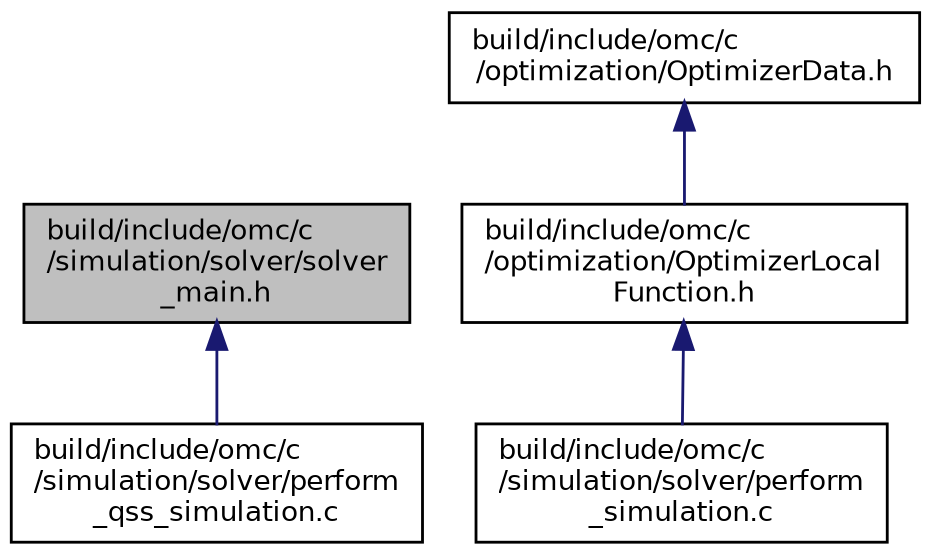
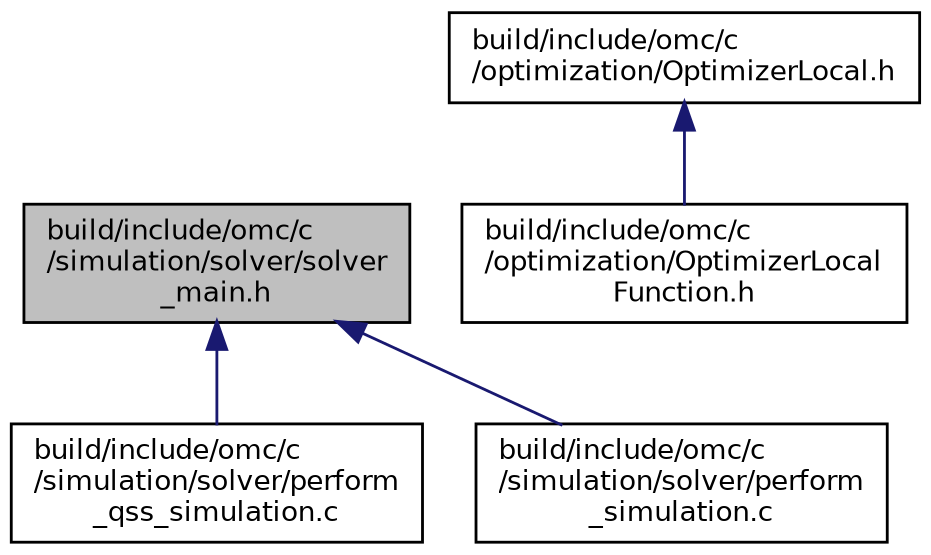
node "build/include/omc/c /optimization/OptimizerData.h": label "build/include/omc/c /optimization/OptimizerData.h" -> "build/include/omc/c /optimization/OptimizerLocal.h"
edge "build/include/omc/c /simulation/solver/perform _simulation.c" -> "build/include/omc/c /optimization/OptimizerLocal Function.h": now "build/include/omc/c /simulation/solver/perform _simulation.c" -> "build/include/omc/c /simulation/solver/solver _main.h"
